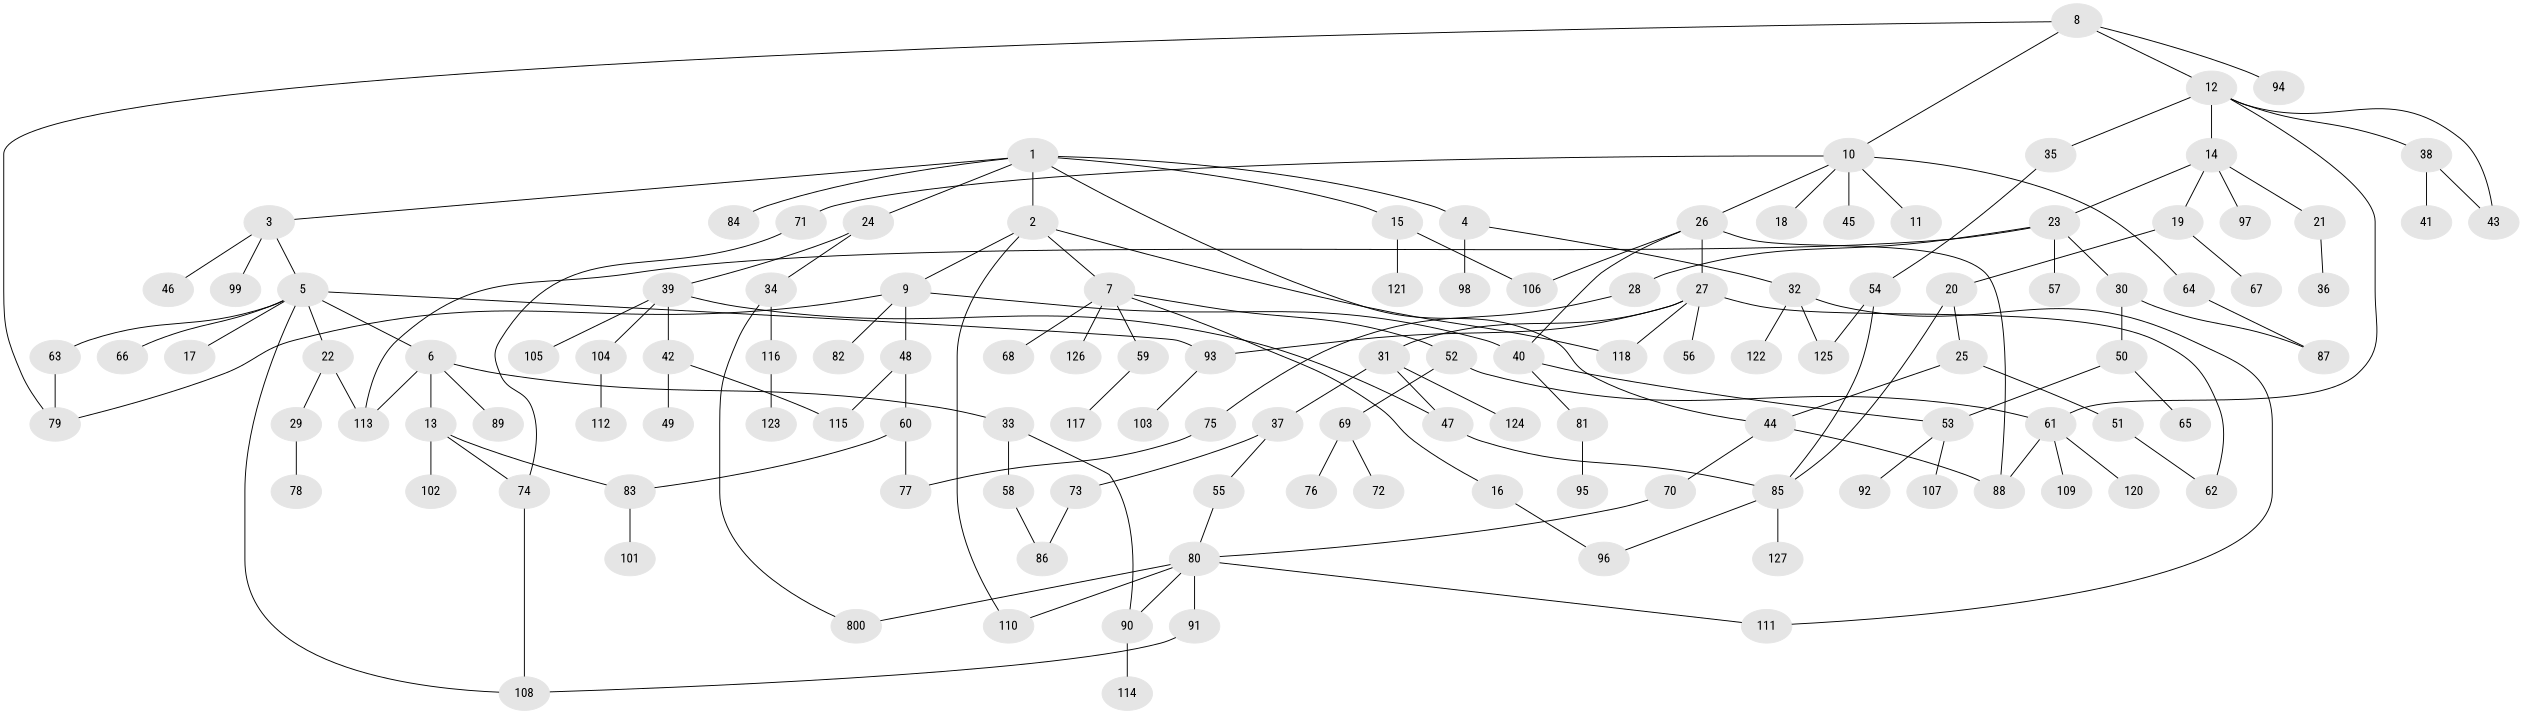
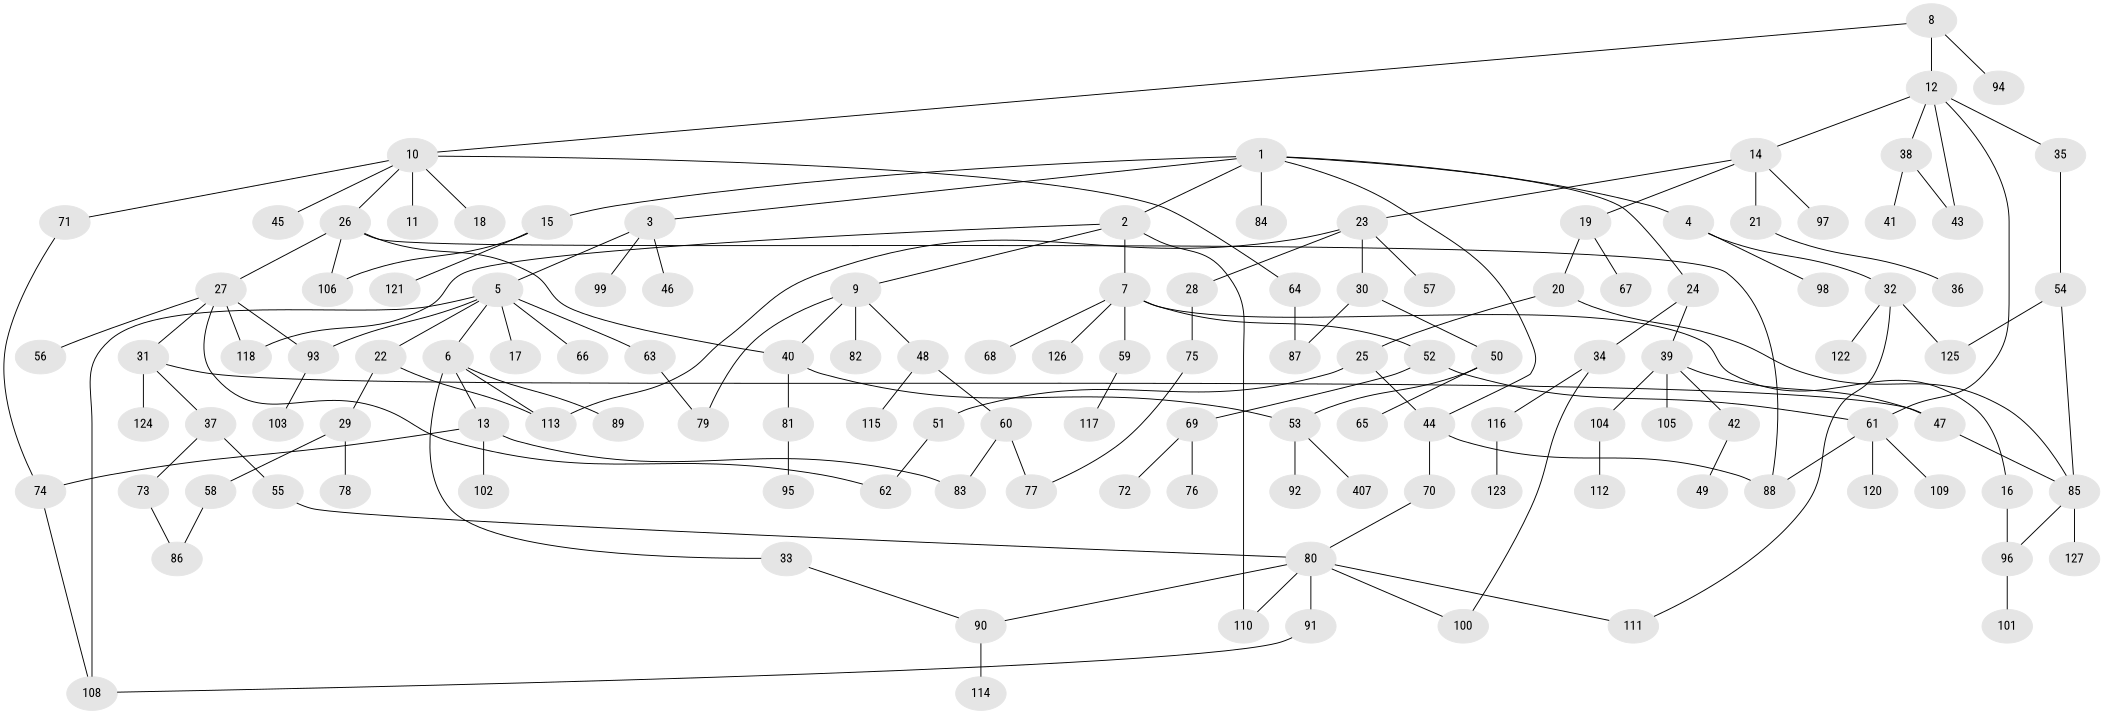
edge "8" -- "79": removed
edge "42" -- "115": removed
edge "33" -- "58": now "29" -- "58"
node "107": label "107" -> "407"
edge "83" -- "101": now "96" -- "101"
node "800": label "800" -> "100"
